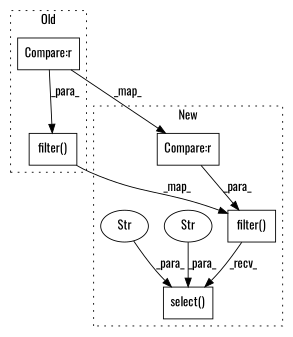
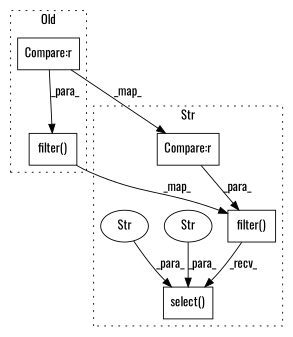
cluster "New": label "New" -> "Str"
